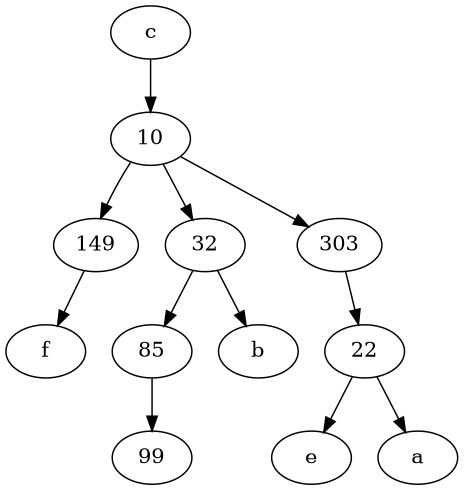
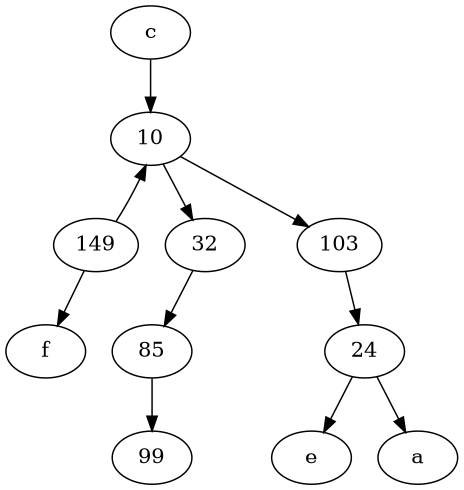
edge "10" -> "149": reversed
node "303": label "303" -> "103"
node "b": removed
node "22": label "22" -> "24"
